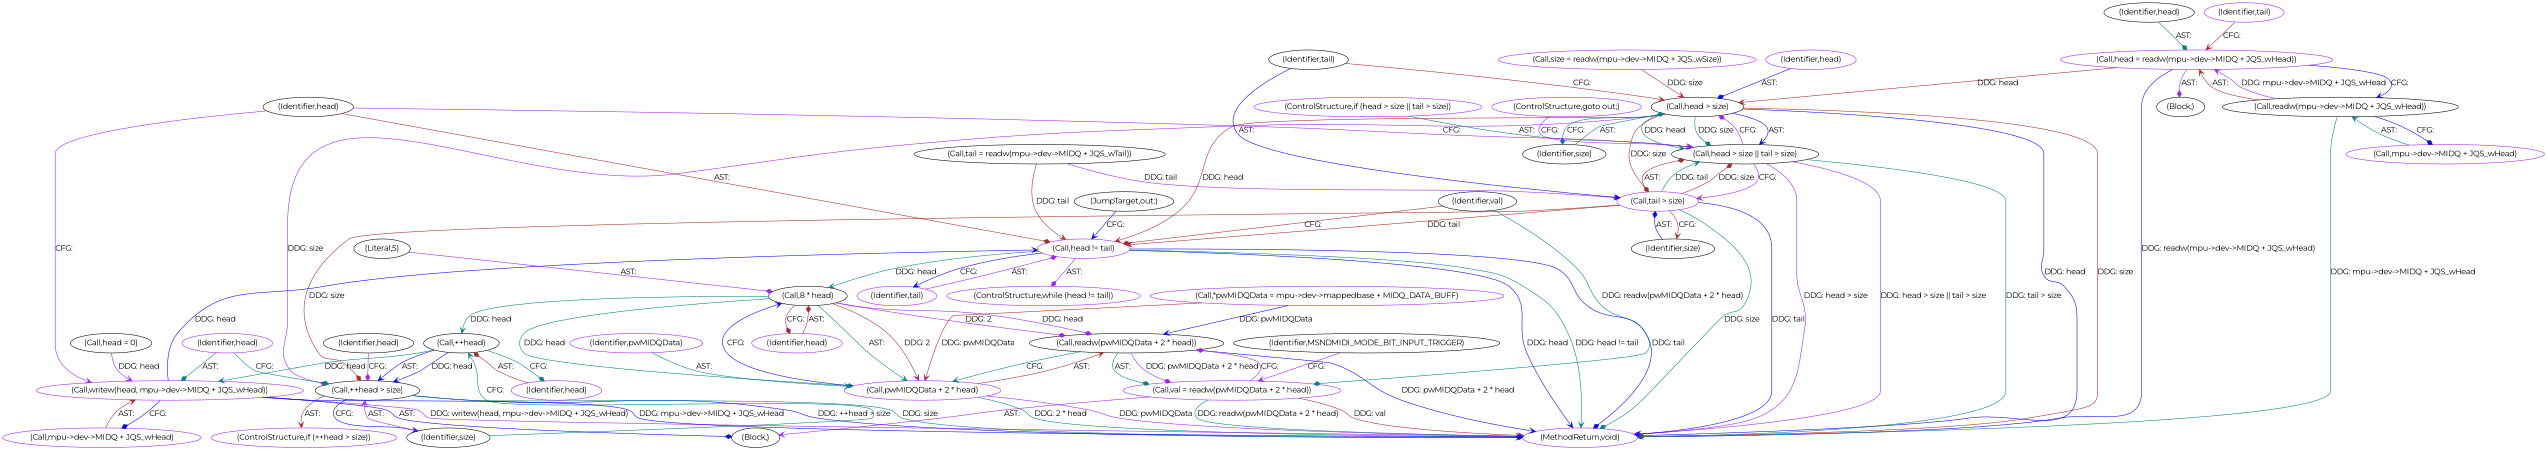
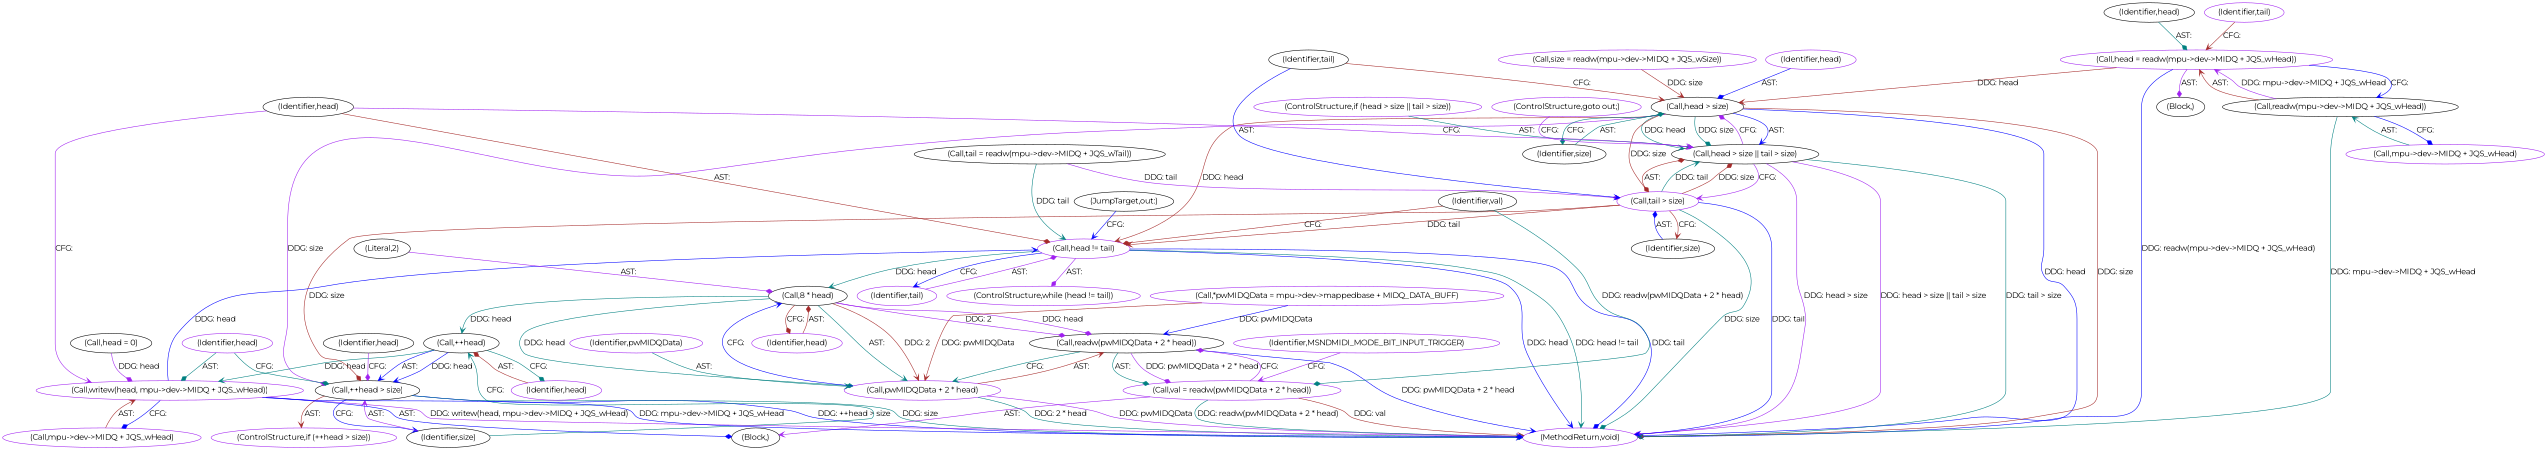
edge "(Call,tail = readw(mpu->dev->MIDQ + JQS_wTail))" -> "(Call,head != tail)": color brown -> teal
node "(Literal,5)": label "(Literal,5)" -> "(Literal,2)"
node "(Identifier,MSNDMIDI_MODE_BIT_INPUT_TRIGGER)": color black -> purple
edge "(Call,head = 0)" -> "(Call,writew(head, mpu->dev->MIDQ + JQS_wHead))": arrowhead vee -> diamond
